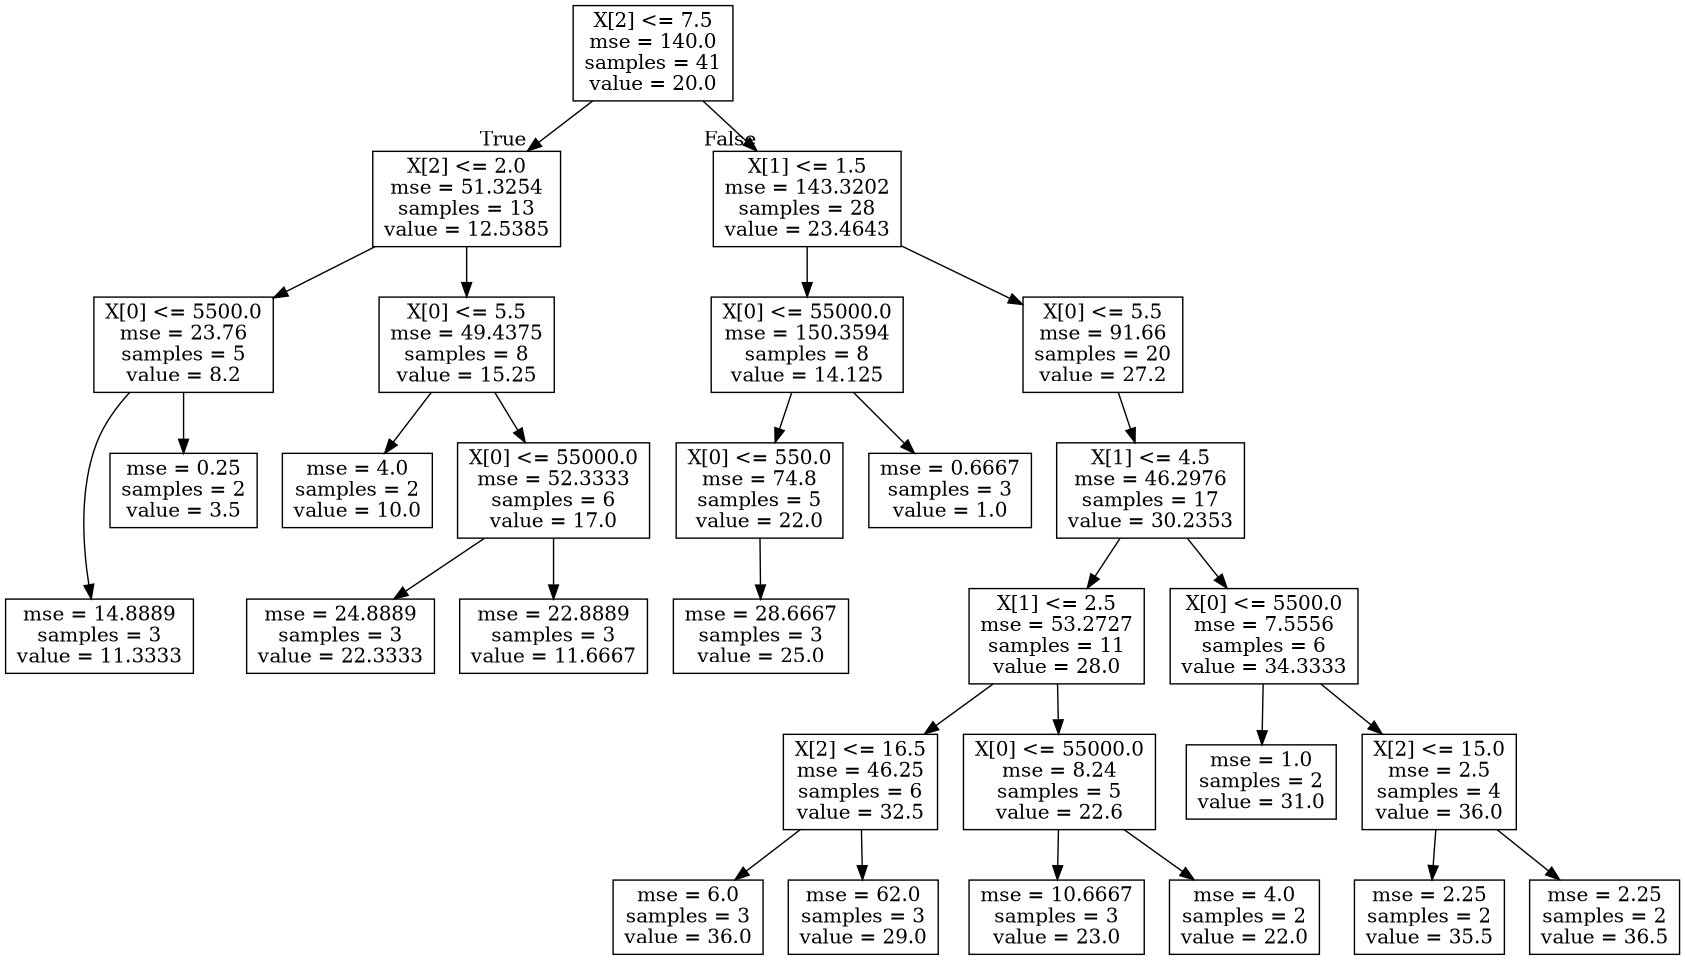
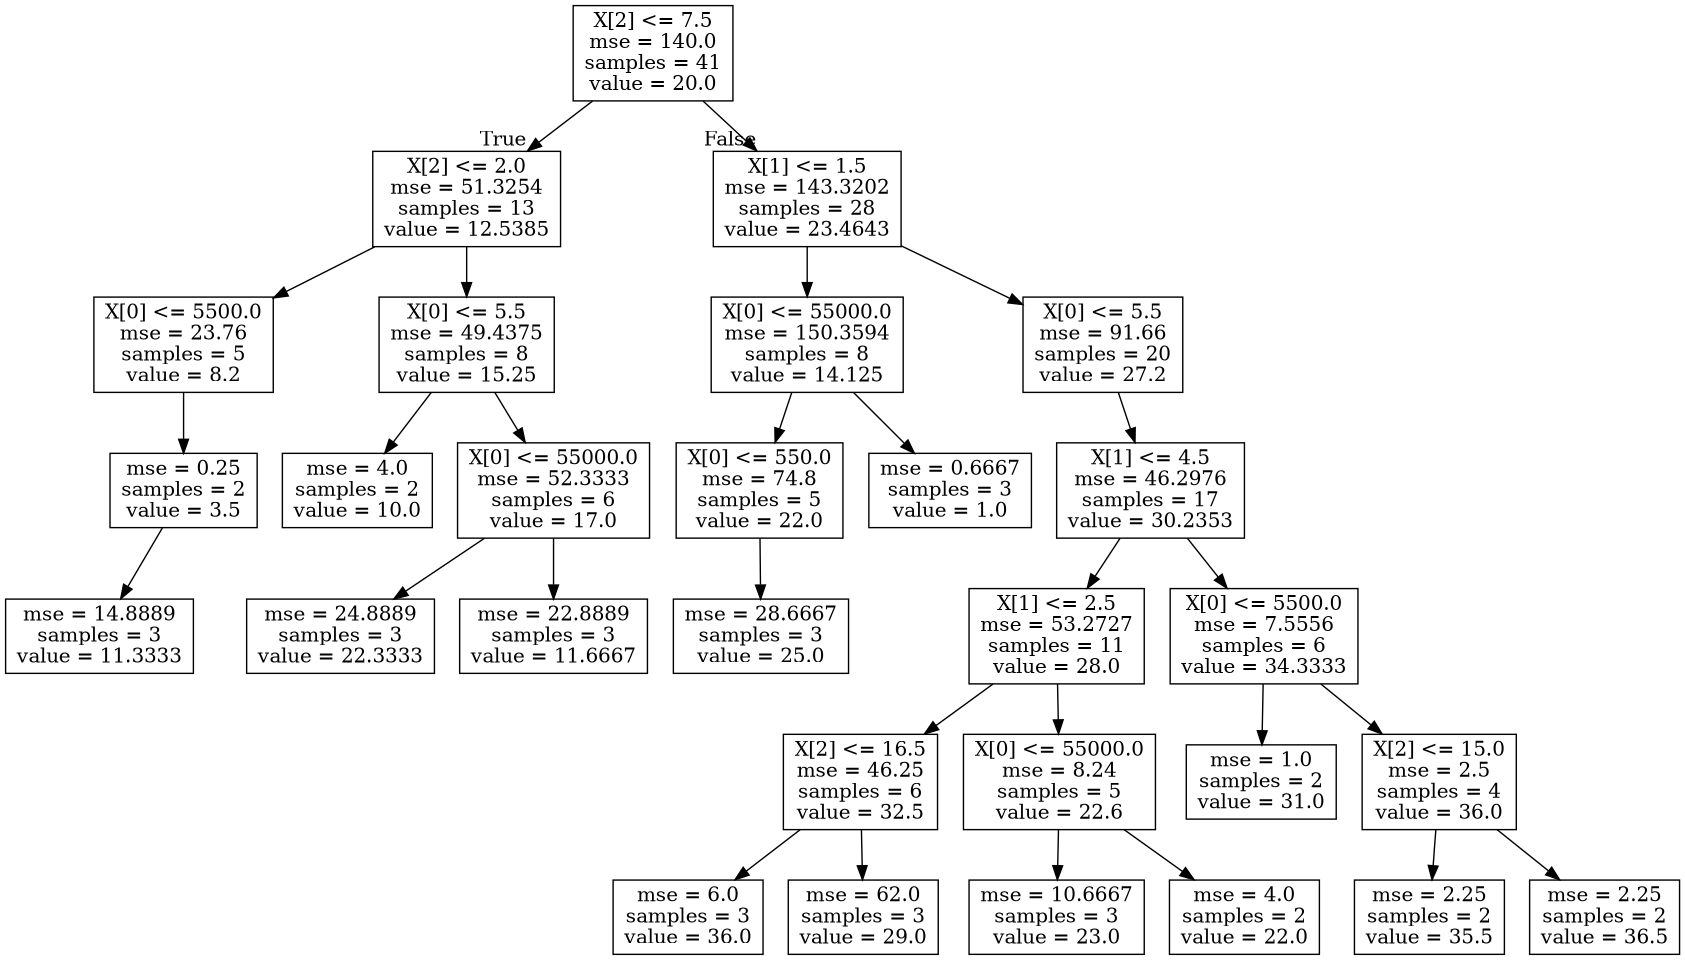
edge "X[0] <= 5500.0 mse = 23.76 samples = 5 value = 8.2" -> "mse = 14.8889 samples = 3 value = 11.3333": now "mse = 0.25 samples = 2 value = 3.5" -> "mse = 14.8889 samples = 3 value = 11.3333"
